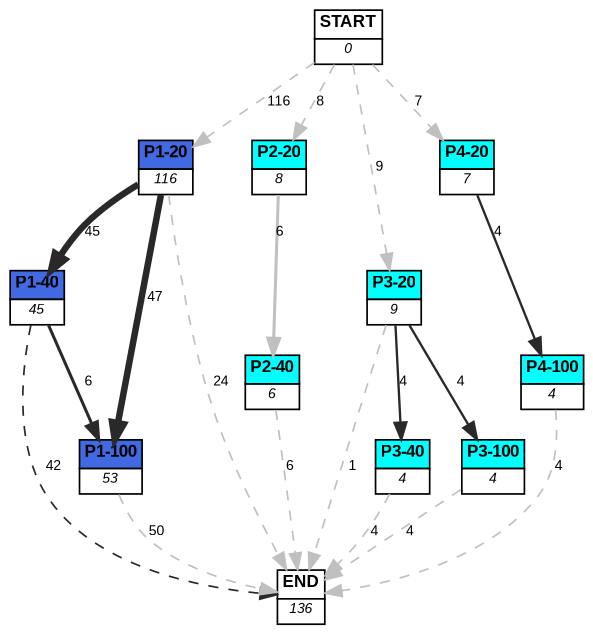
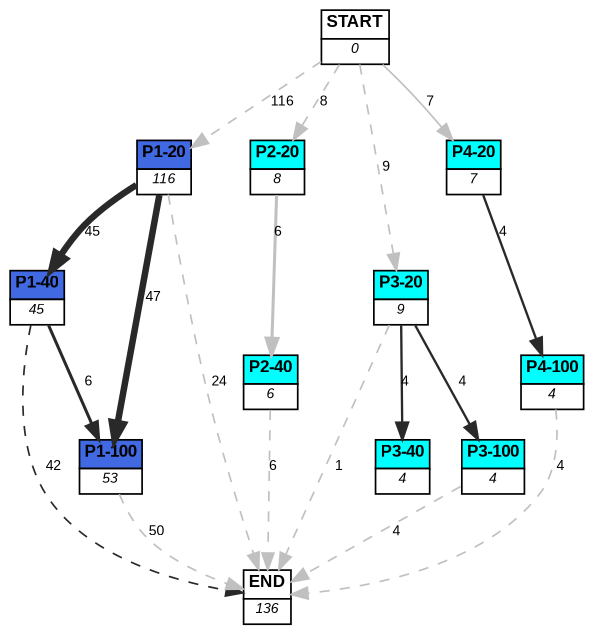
edge "START" -> "P4-20": style dashed -> solid
edge "P3-40" -> "END": removed, label "4"
